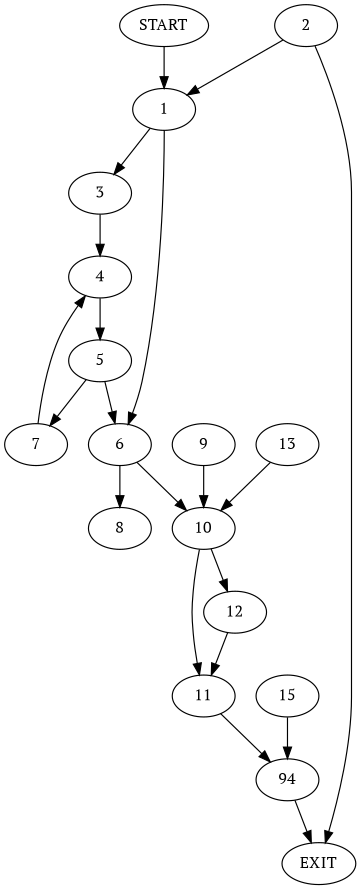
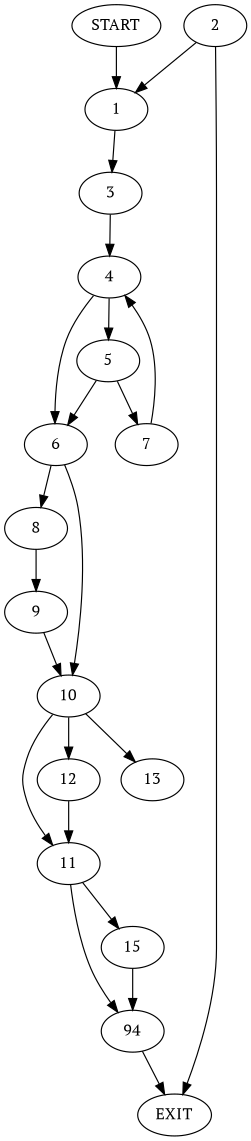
edge "1" -> "6": now "4" -> "6"
edge "13" -> "10": reversed
edge "8" -> "9": added
edge "11" -> "15": added
